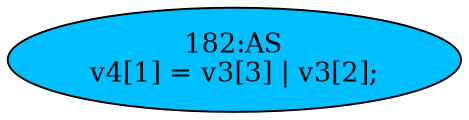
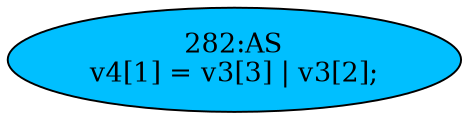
node "182:AS v4[1] = v3[3] | v3[2];": label "182:AS v4[1] = v3[3] | v3[2];" -> "282:AS v4[1] = v3[3] | v3[2];"
